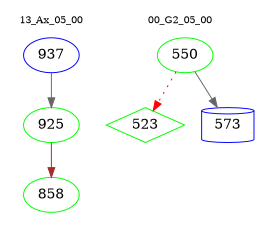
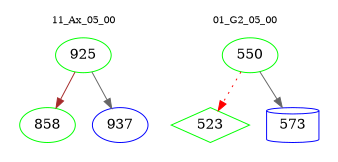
cluster "13_Ax_05_00": label "13_Ax_05_00" -> "11_Ax_05_00"
cluster "00_G2_05_00": label "00_G2_05_00" -> "01_G2_05_00"
edge "937" -> "925": reversed
